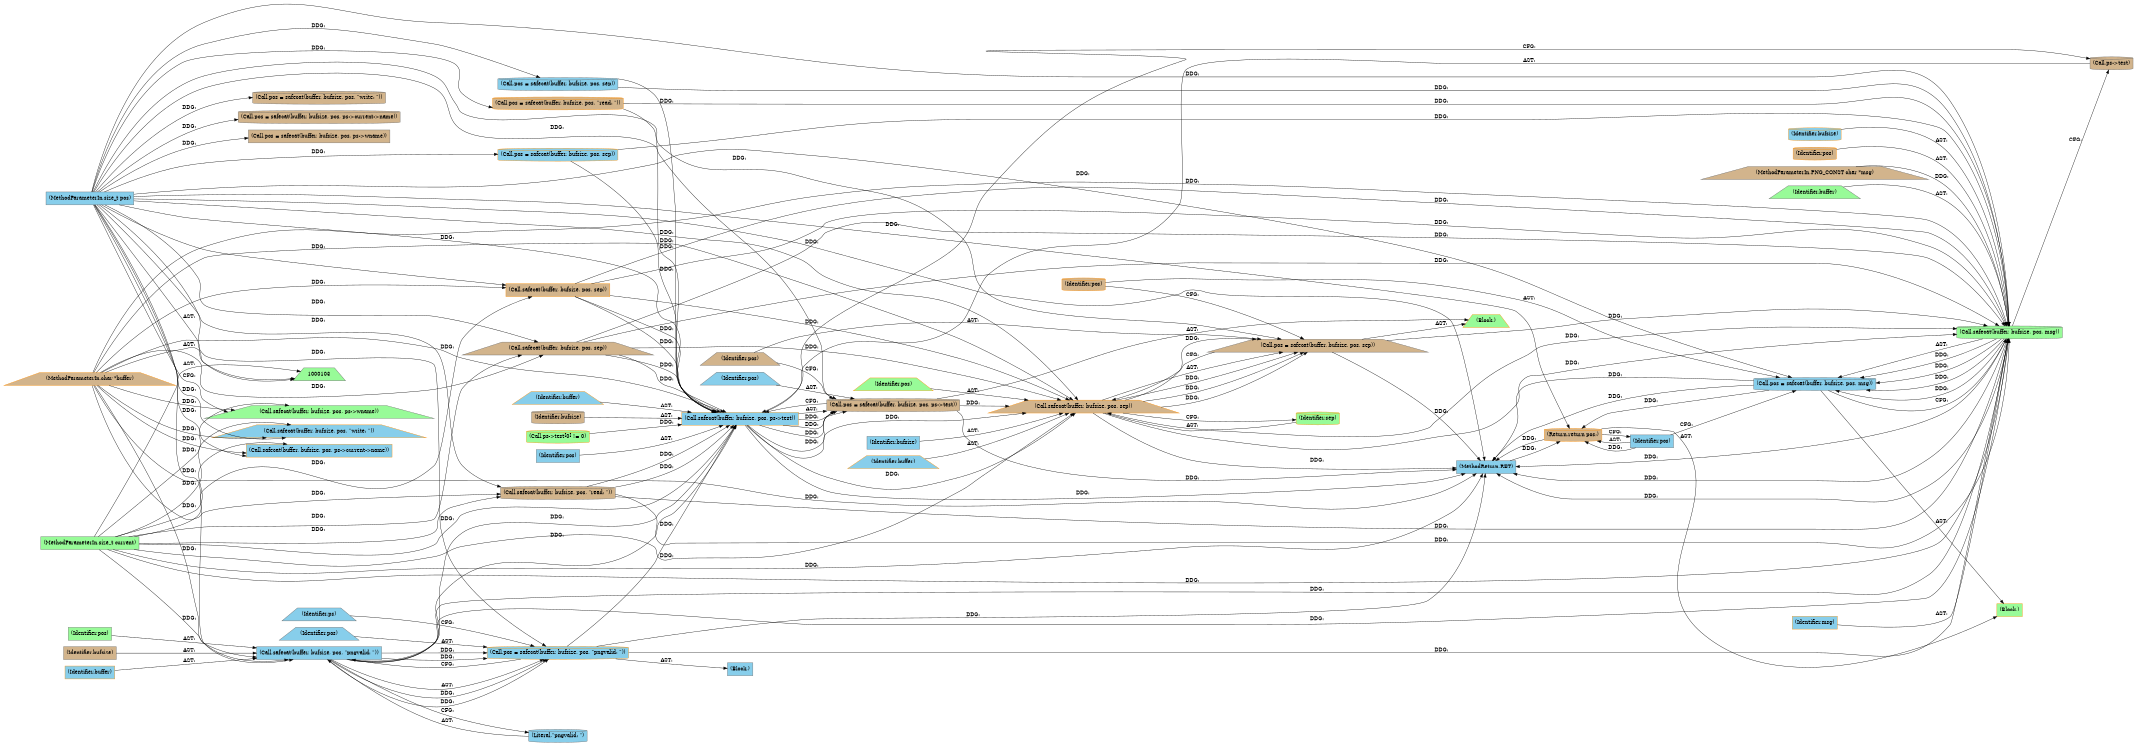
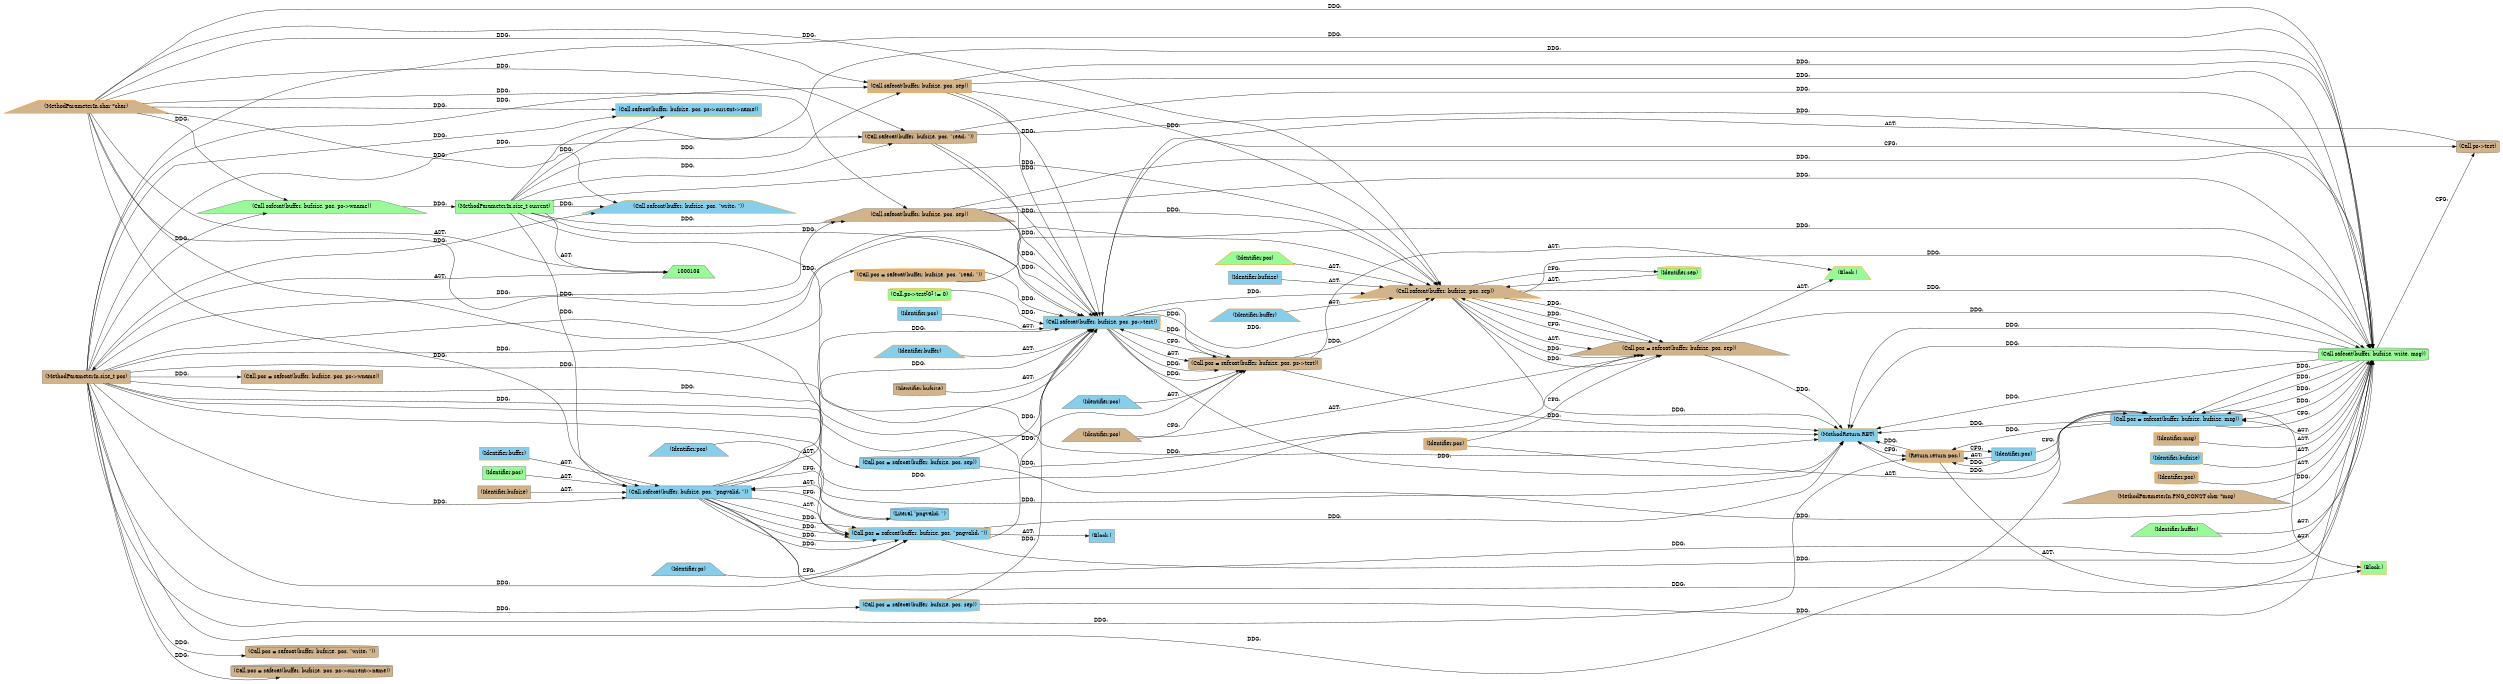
node "(MethodParameterIn,size_t pos)": fillcolor skyblue -> tan
edge "(MethodParameterIn,size_t pos)" -> "1000103": reversed
node "(Call,safecat(buffer, bufsize, pos, msg))": label "(Call,safecat(buffer, bufsize, pos, msg))" -> "(Call,safecat(buffer, bufsize, write, msg))"
edge "(MethodParameterIn,size_t pos)" -> "(Call,safecat(buffer, bufsize, pos, ps->wname))": label "CFG: " -> "DDG: "
node "(MethodParameterIn,char *buffer)": label "(MethodParameterIn,char *buffer)" -> "(MethodParameterIn,char *char)"
node "(Call,pos = safecat(buffer, bufsize, pos, msg))": label "(Call,pos = safecat(buffer, bufsize, pos, msg))" -> "(Call,pos = safecat(buffer, bufsize, bufsize, msg))"
edge "(MethodReturn,RET)" -> "(Return,return pos;)": label "DDG: " -> "CFG: "
edge "(MethodParameterIn,size_t current)" -> "(Call,safecat(buffer, bufsize, pos, ps->wname))": reversed
node "(MethodReturn,RET)": color gray40 -> darkorange
node "(Identifier,msg)": fillcolor skyblue -> tan
